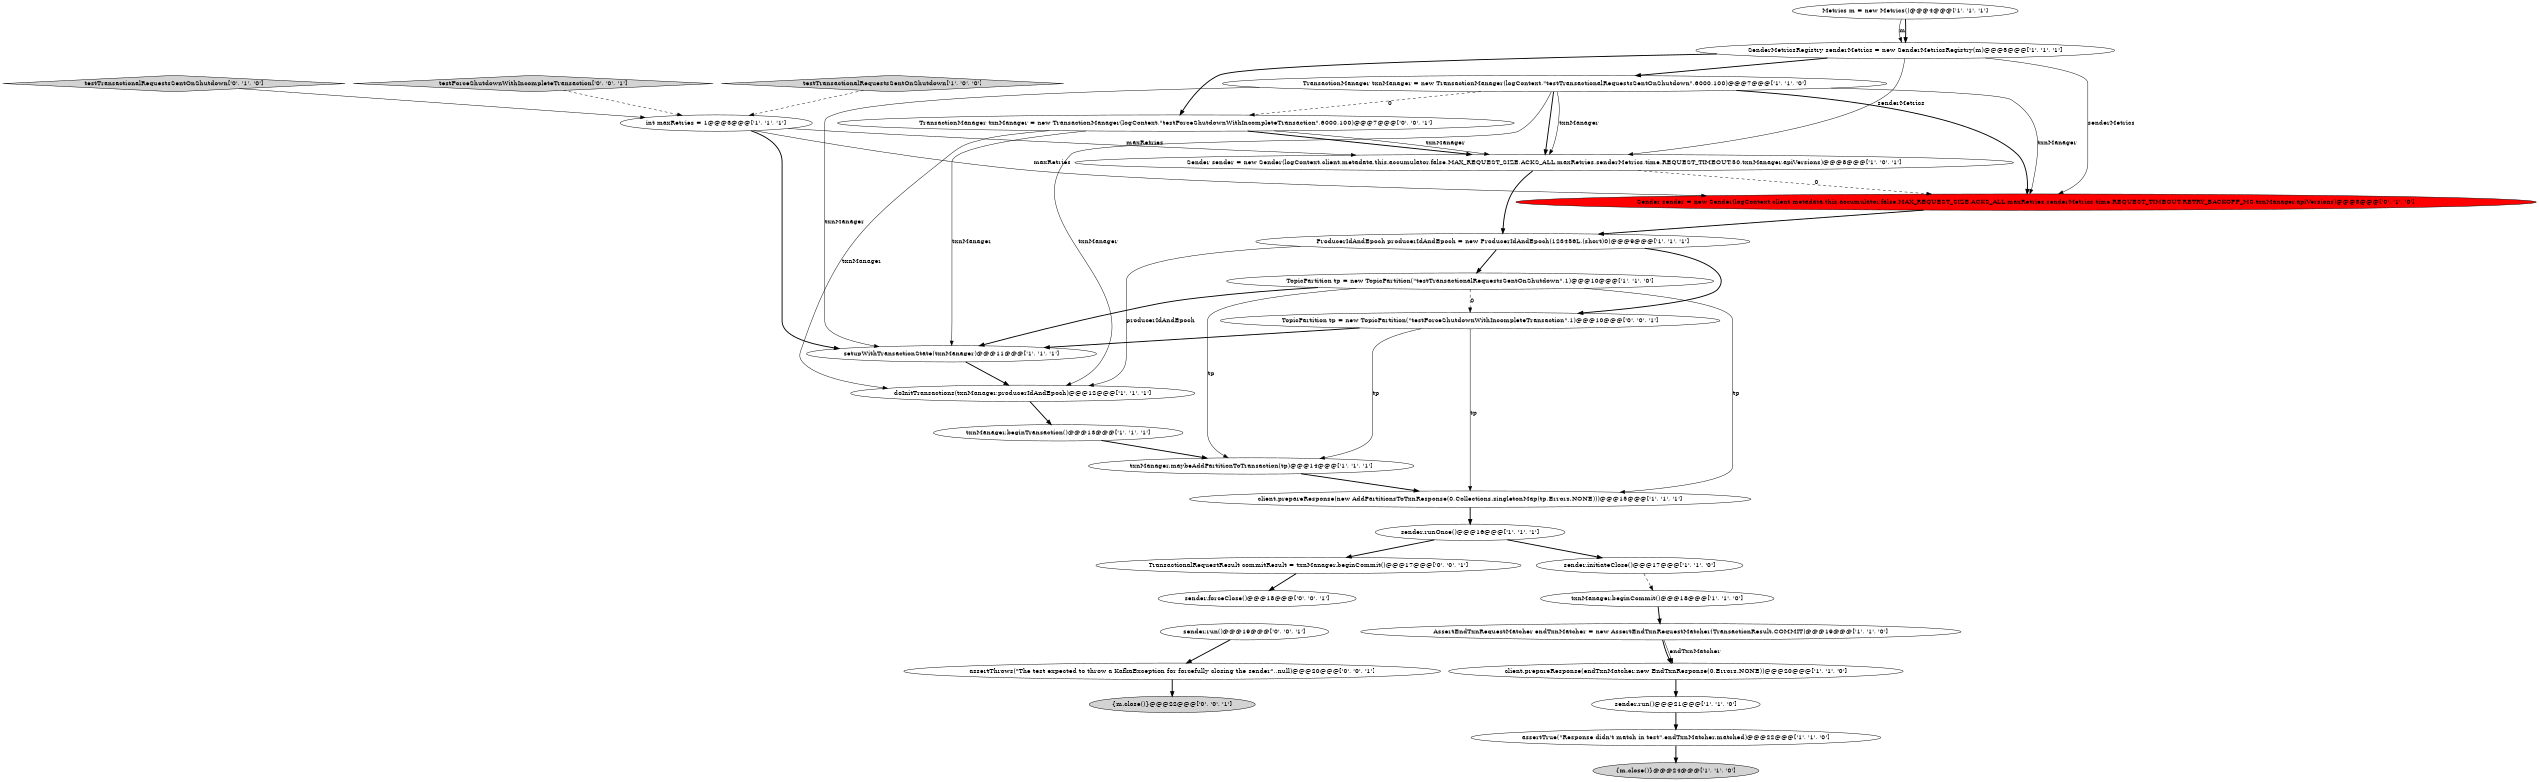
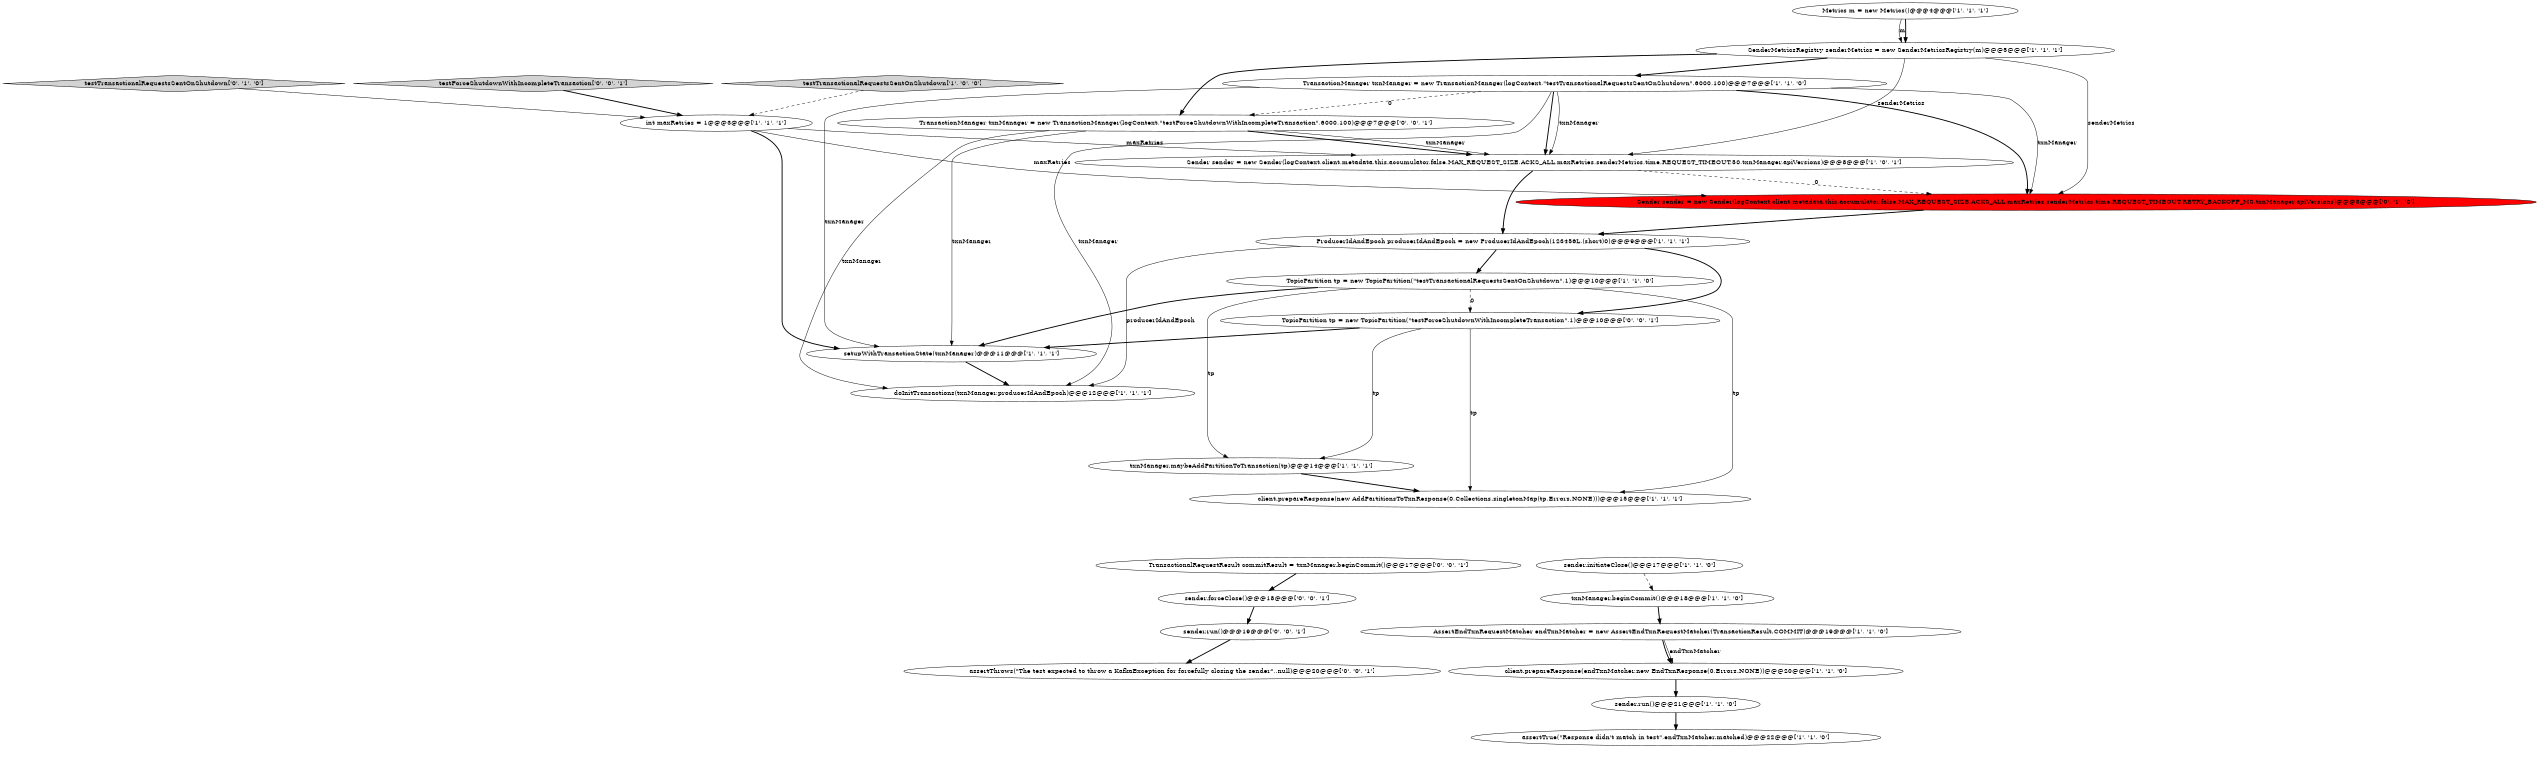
edge "testForceShutdownWithIncompleteTransaction['0', '0', '1']" -> "int maxRetries = 1@@@3@@@['1', '1', '1']": style dashed -> bold
node "txnManager.beginTransaction()@@@13@@@['1', '1', '1']": removed
node "sender.runOnce()@@@16@@@['1', '1', '1']": removed
edge "sender.forceClose()@@@18@@@['0', '0', '1']" -> "sender.run()@@@19@@@['0', '0', '1']": added
node "{m.close()}@@@22@@@['0', '0', '1']": removed
node "{m.close()}@@@24@@@['1', '1', '0']": removed
